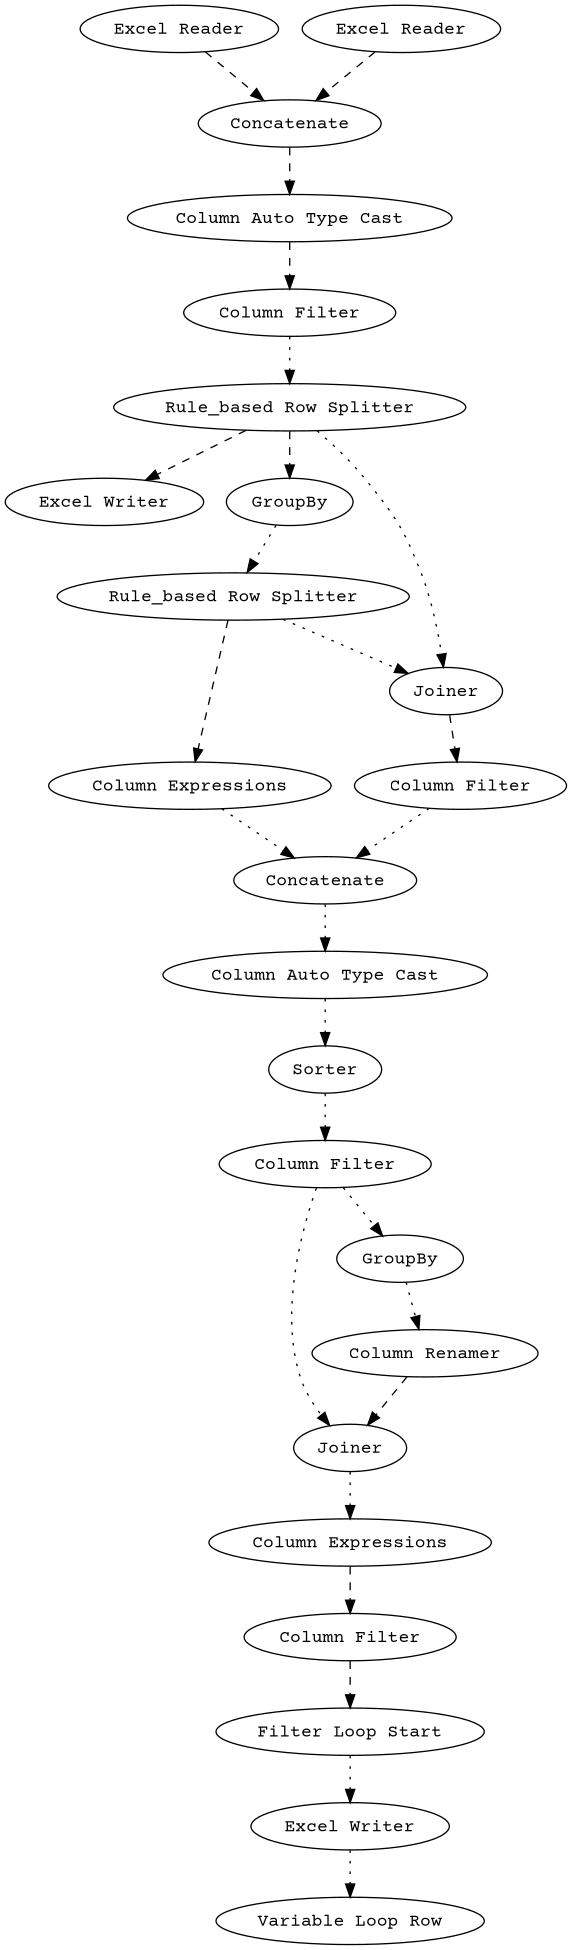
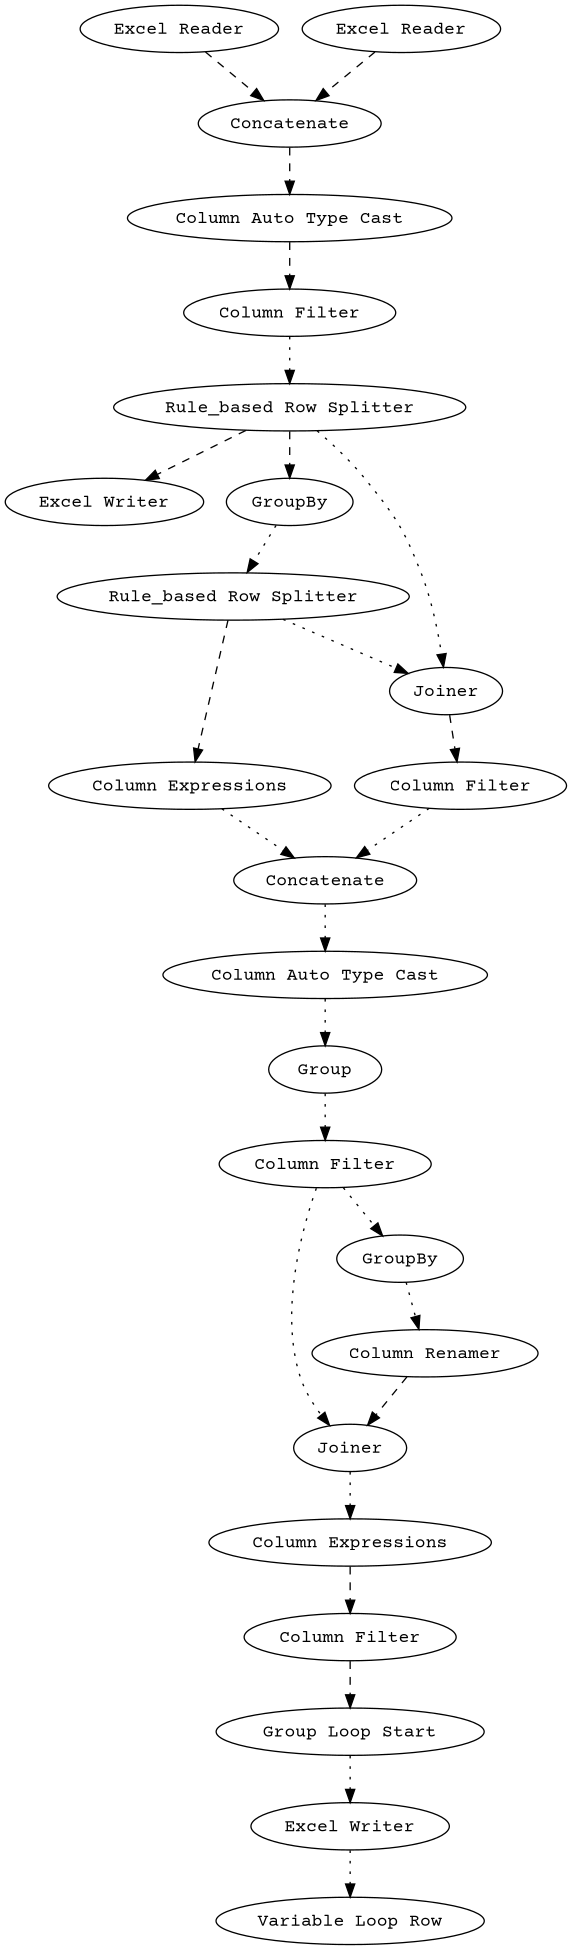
node "Sorter": label "Sorter" -> "Group"
node "Filter Loop Start": label "Filter Loop Start" -> "Group Loop Start"
